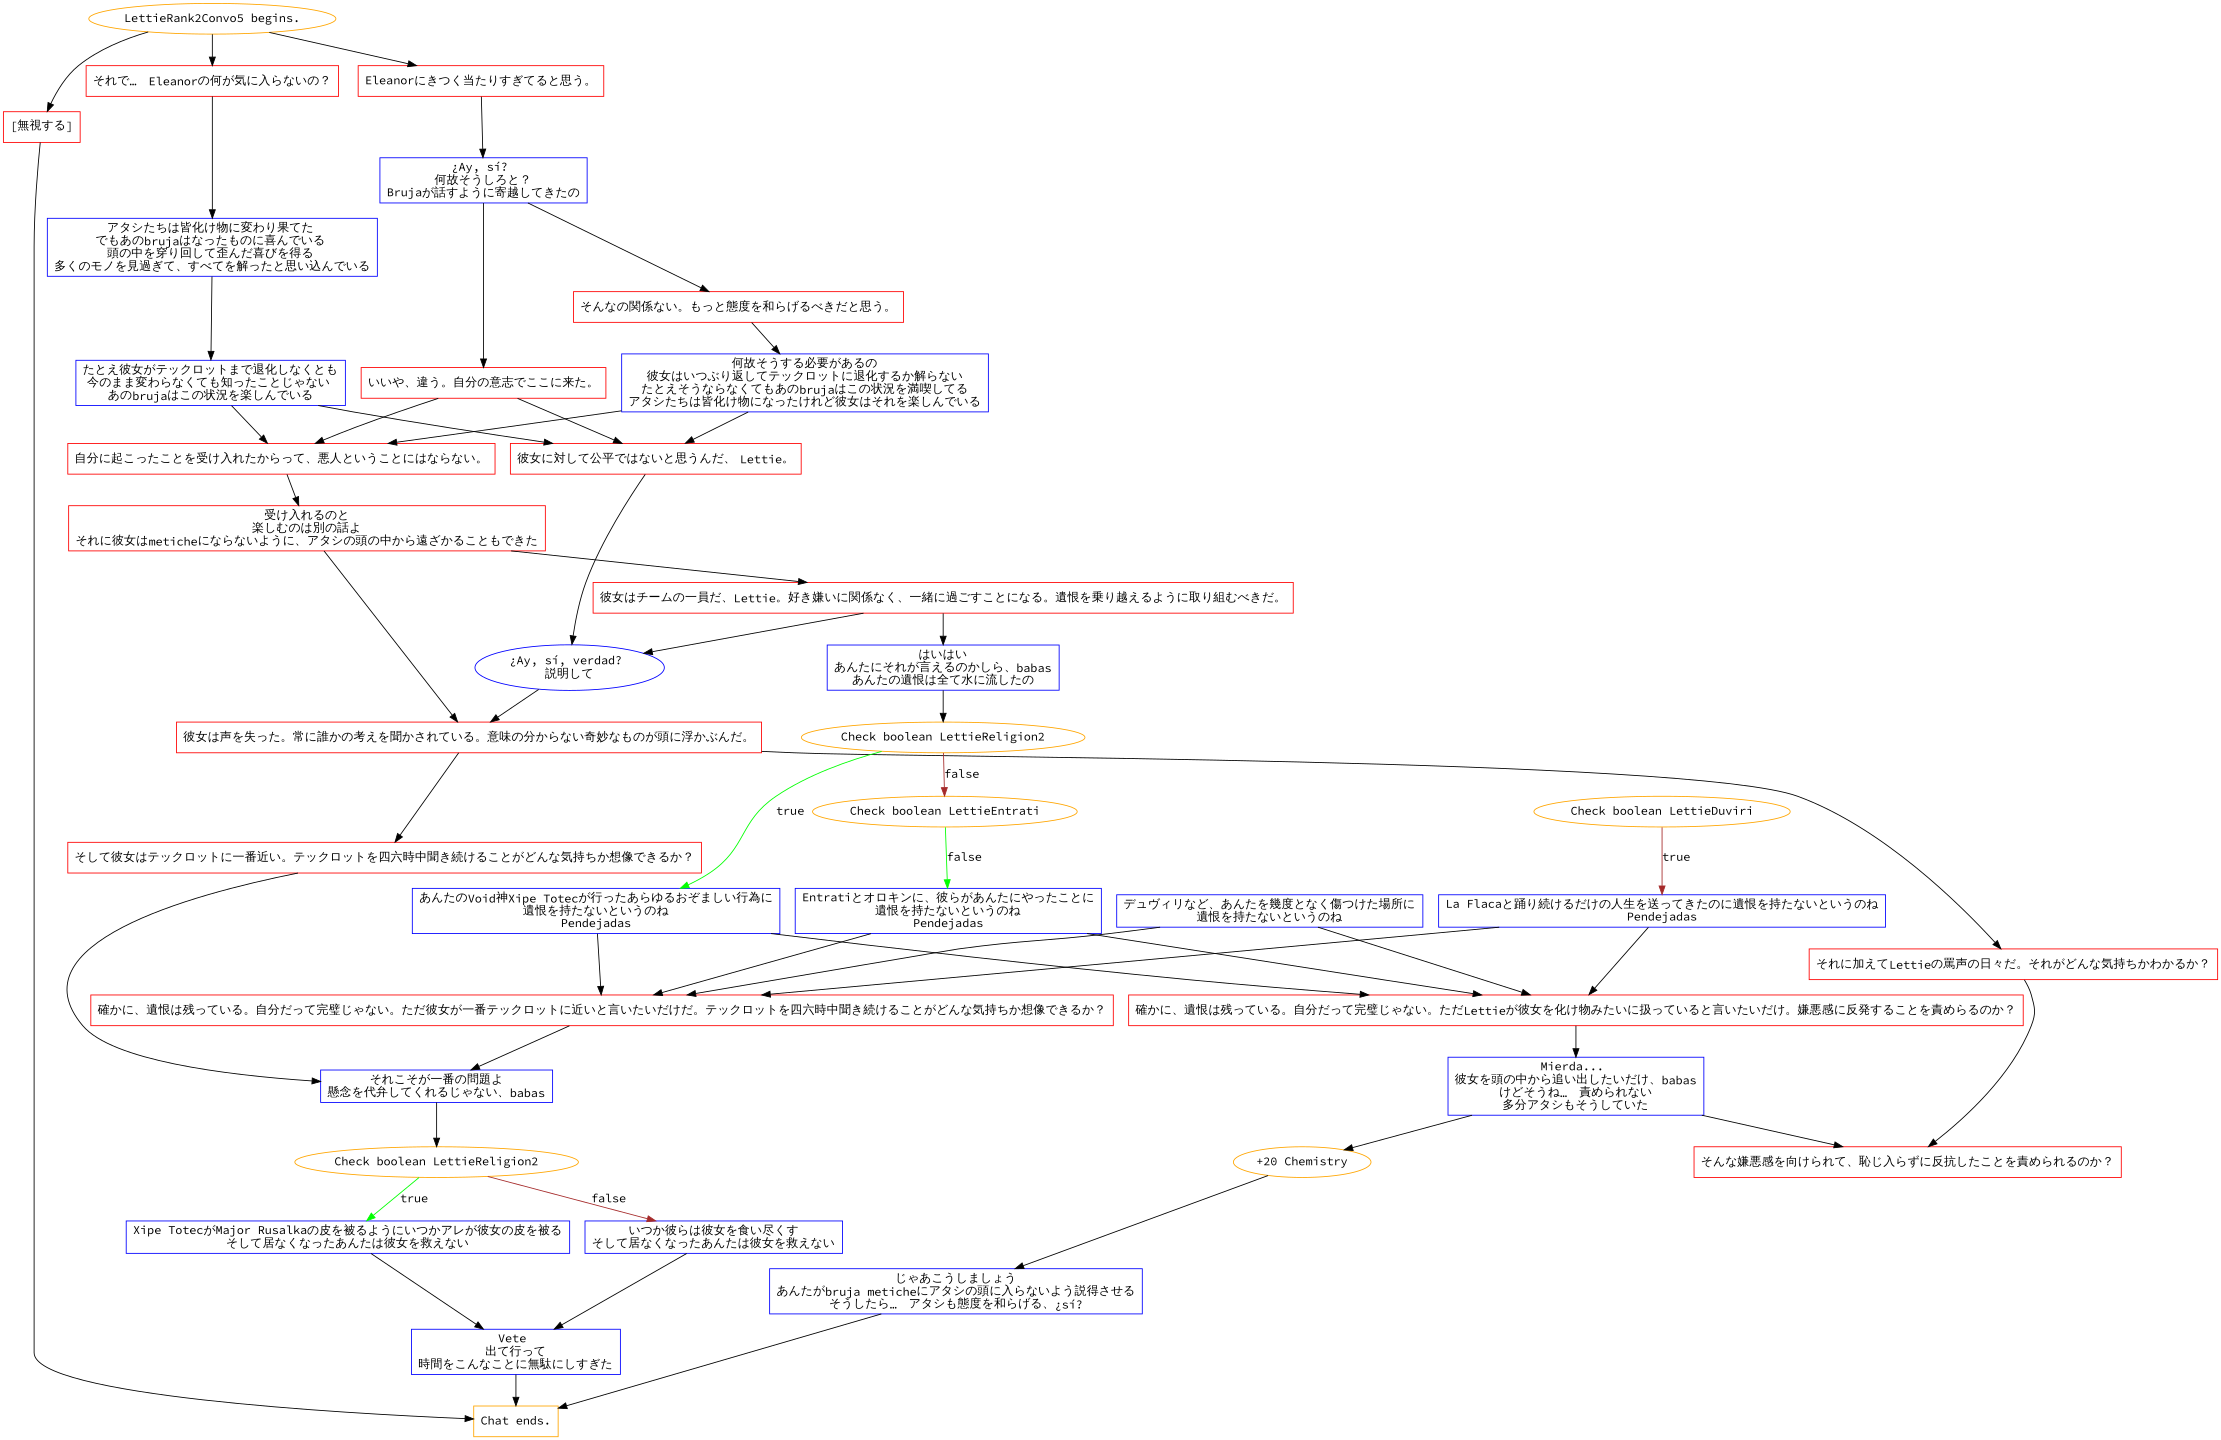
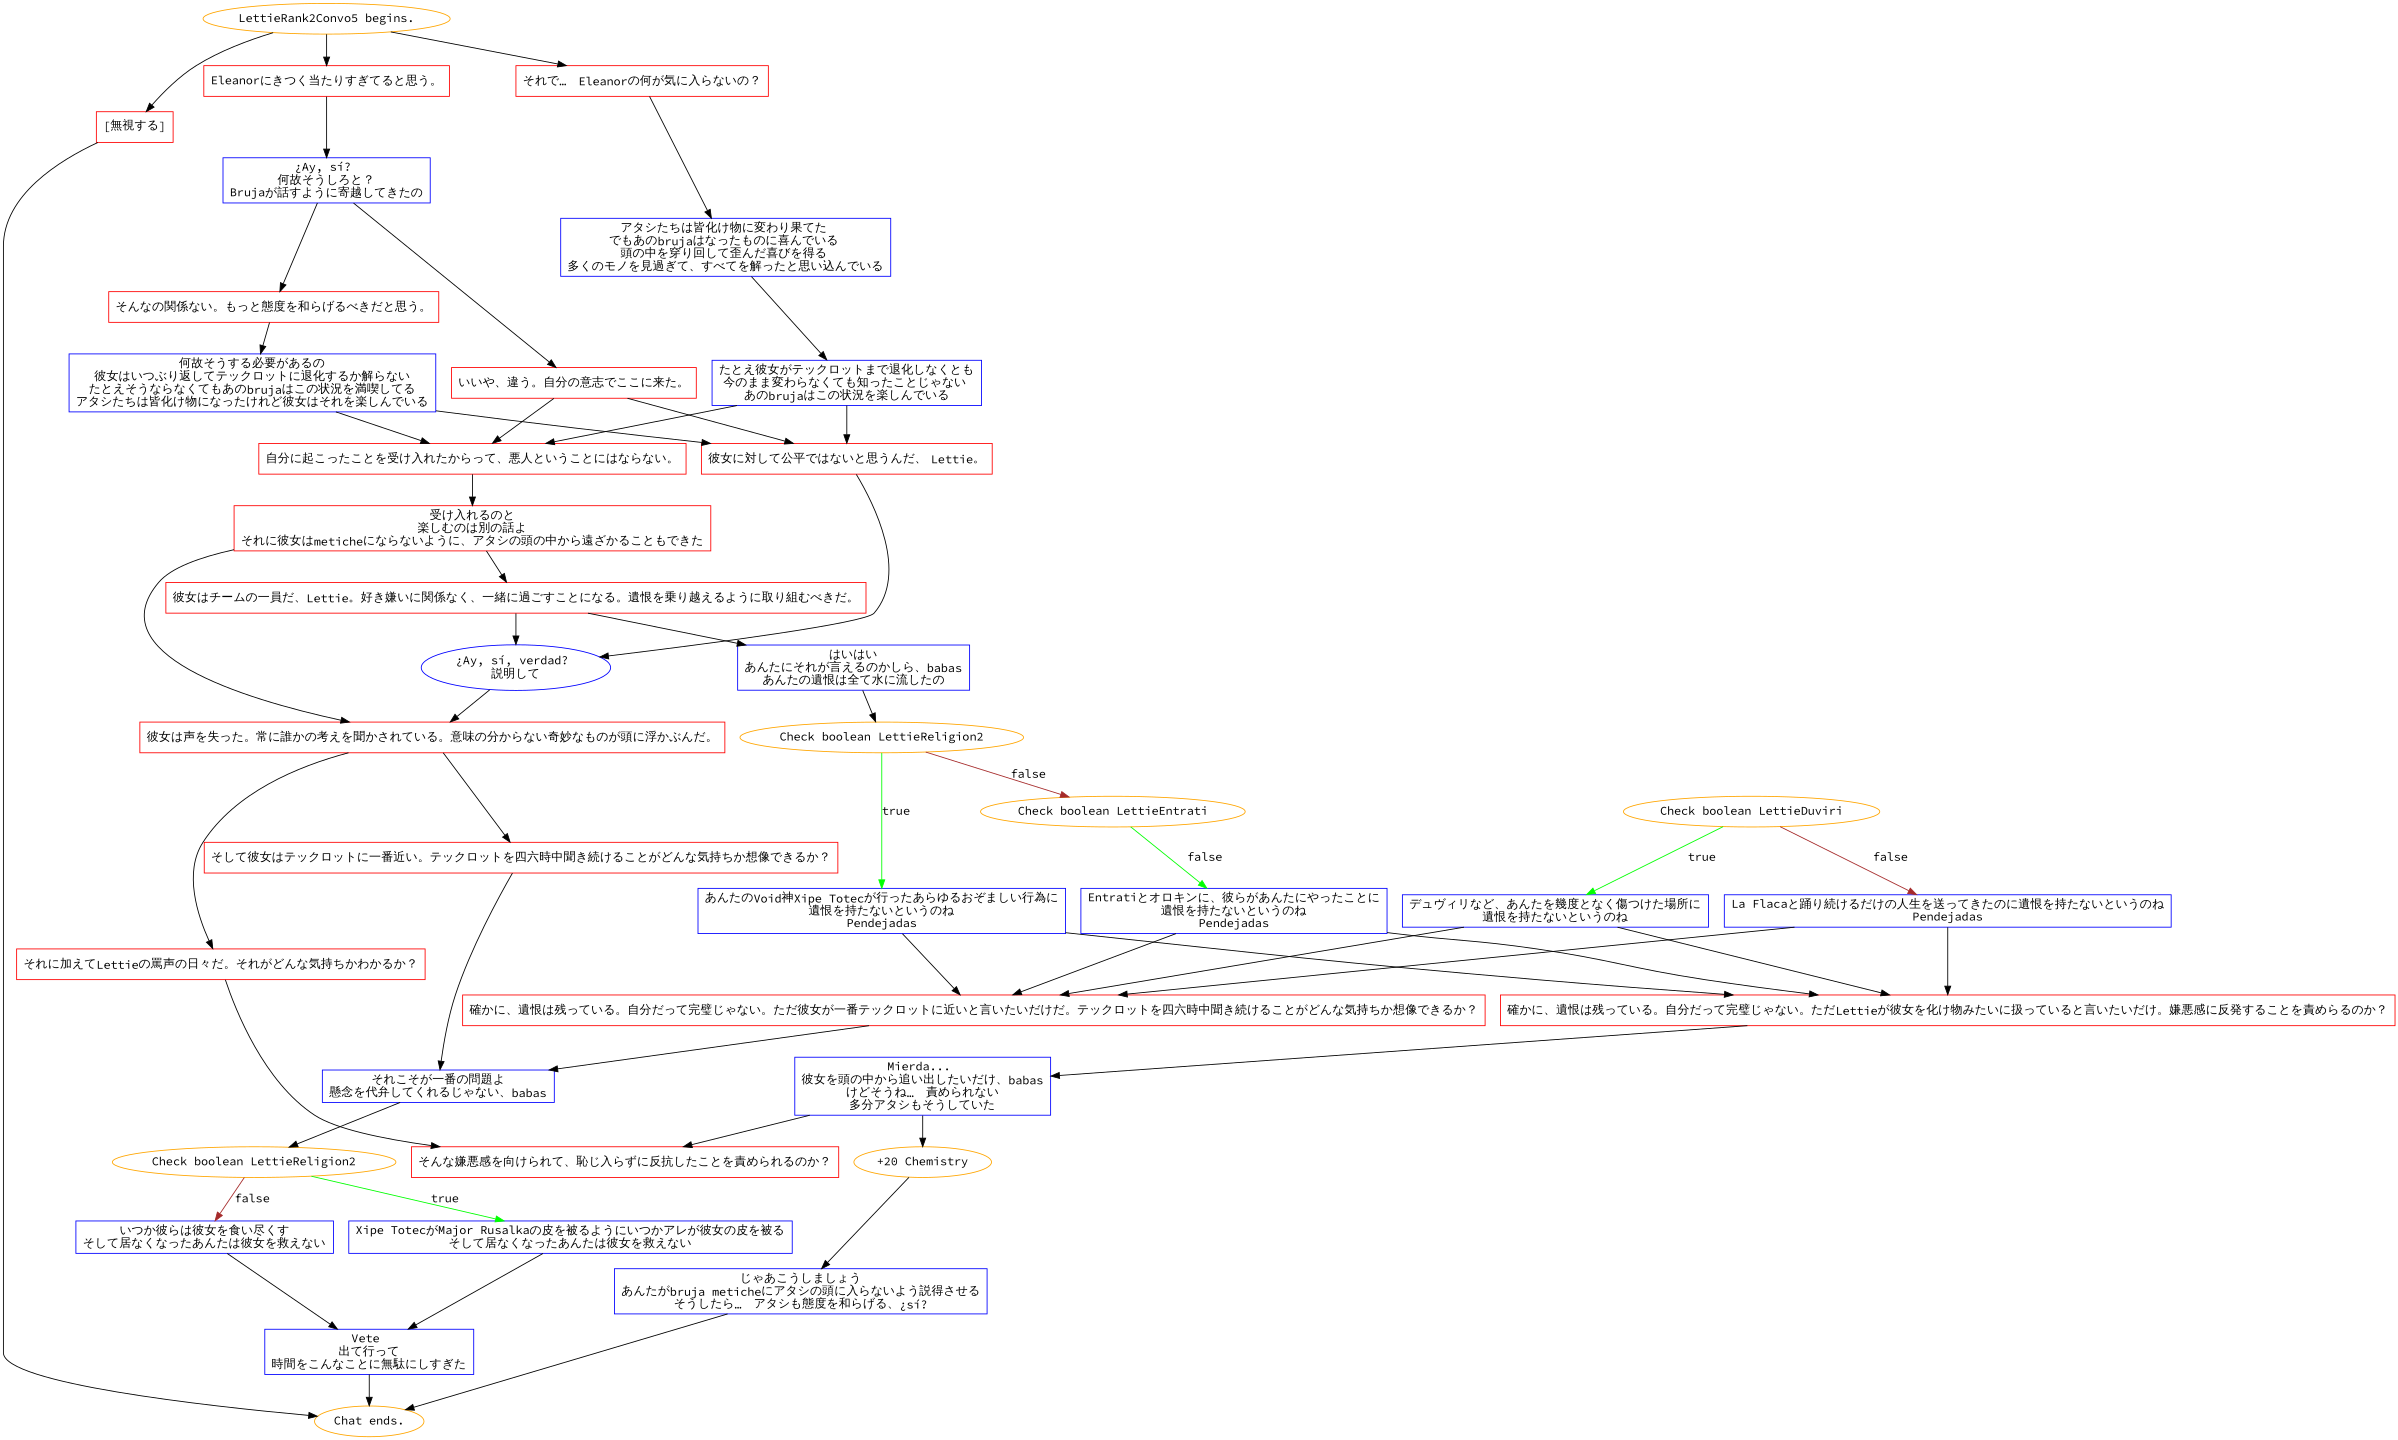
edge "Check boolean LettieDuviri" -> "La Flacaと踊り続けるだけの人生を送ってきたのに遺恨を持たないというのね Pendejadas": label "true" -> "false"
edge "Check boolean LettieDuviri" -> "デュヴィリなど、あんたを幾度となく傷つけた場所に 遺恨を持たないというのね": added, label "true"
node "Chat ends.": shape box -> ellipse
